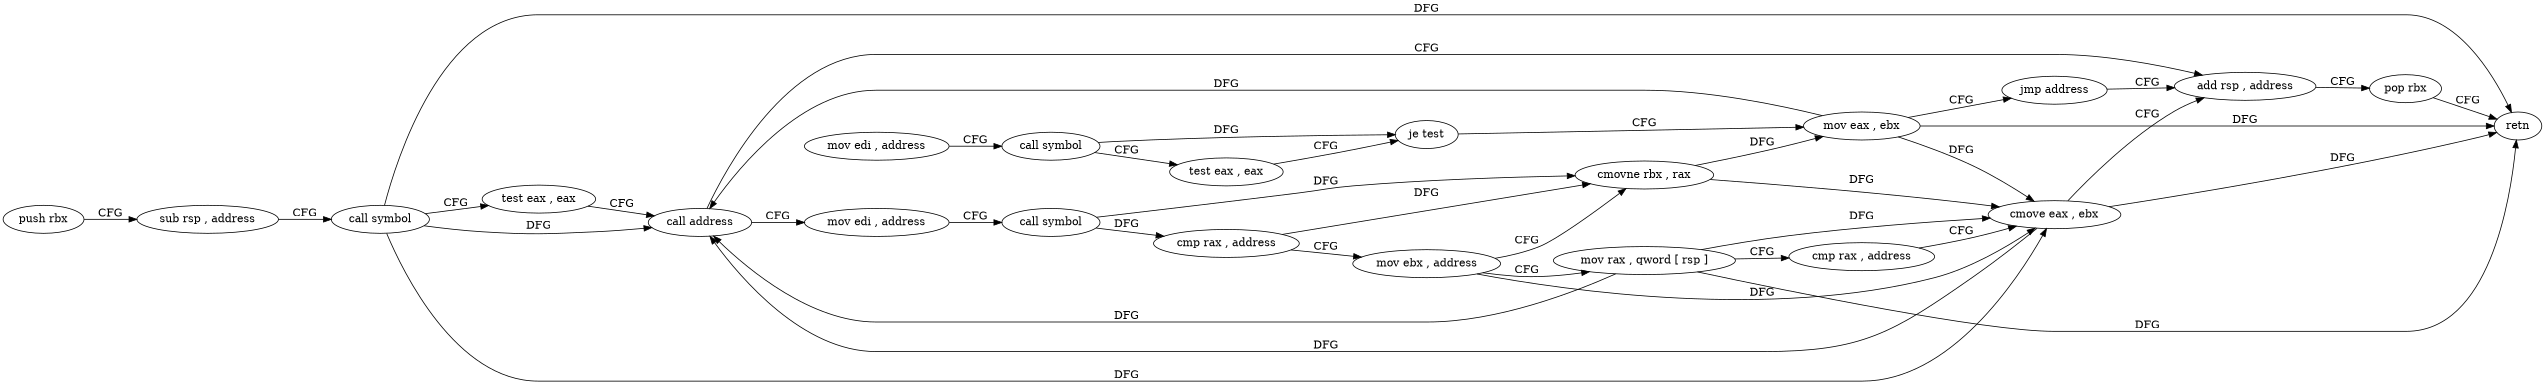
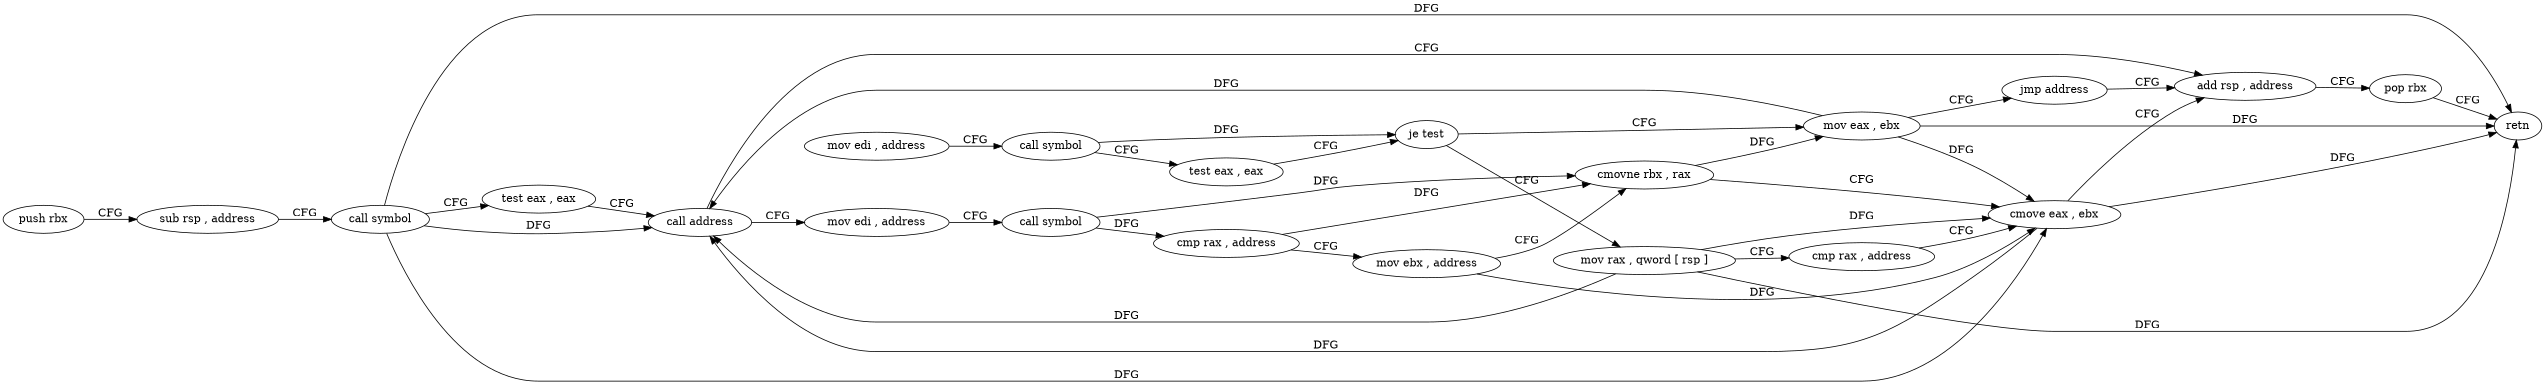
edge "cmovne rbx , rax" -> "cmove eax , ebx": label "DFG" -> "CFG"
edge "mov ebx , address" -> "mov rax , qword [ rsp ]": now "je test" -> "mov rax , qword [ rsp ]"
